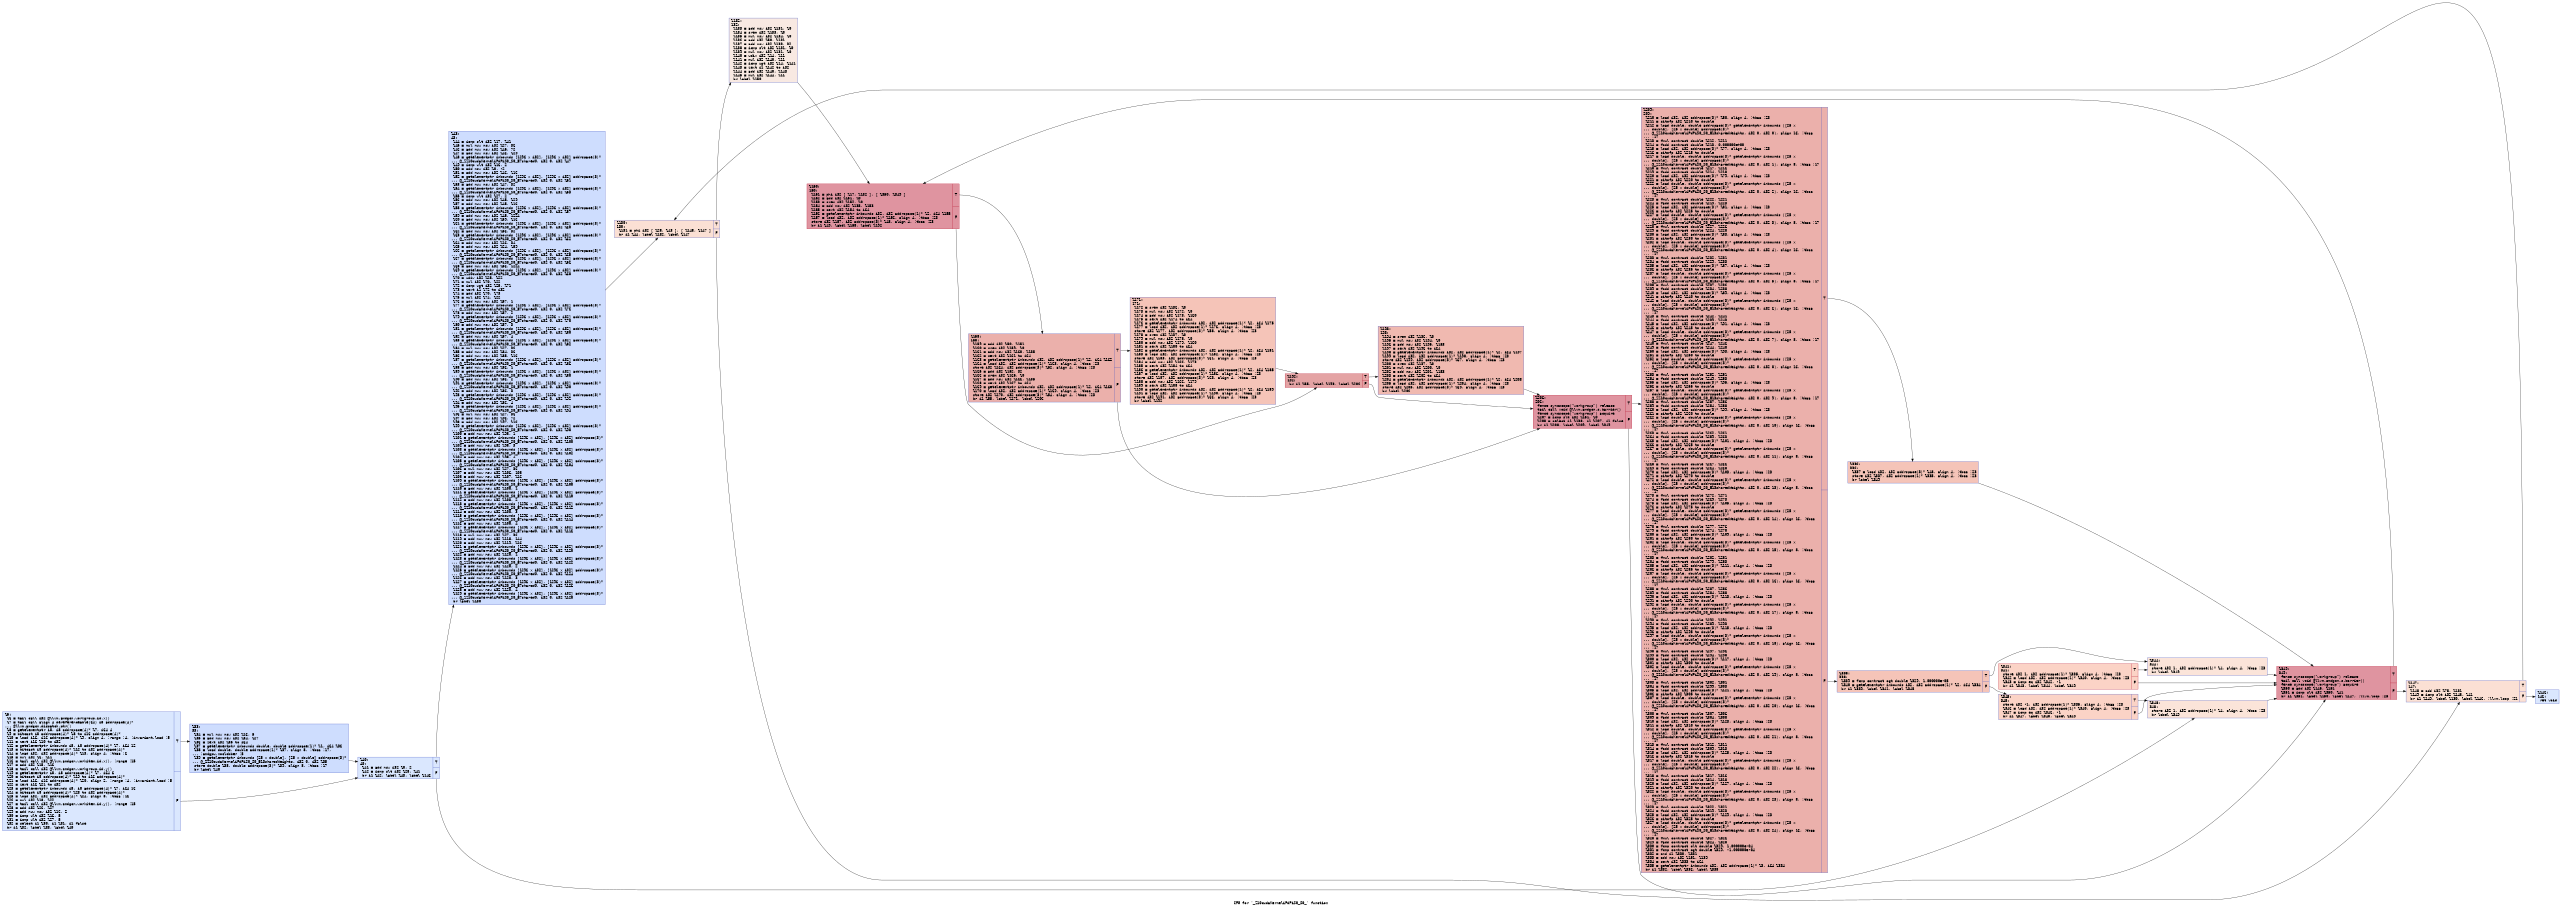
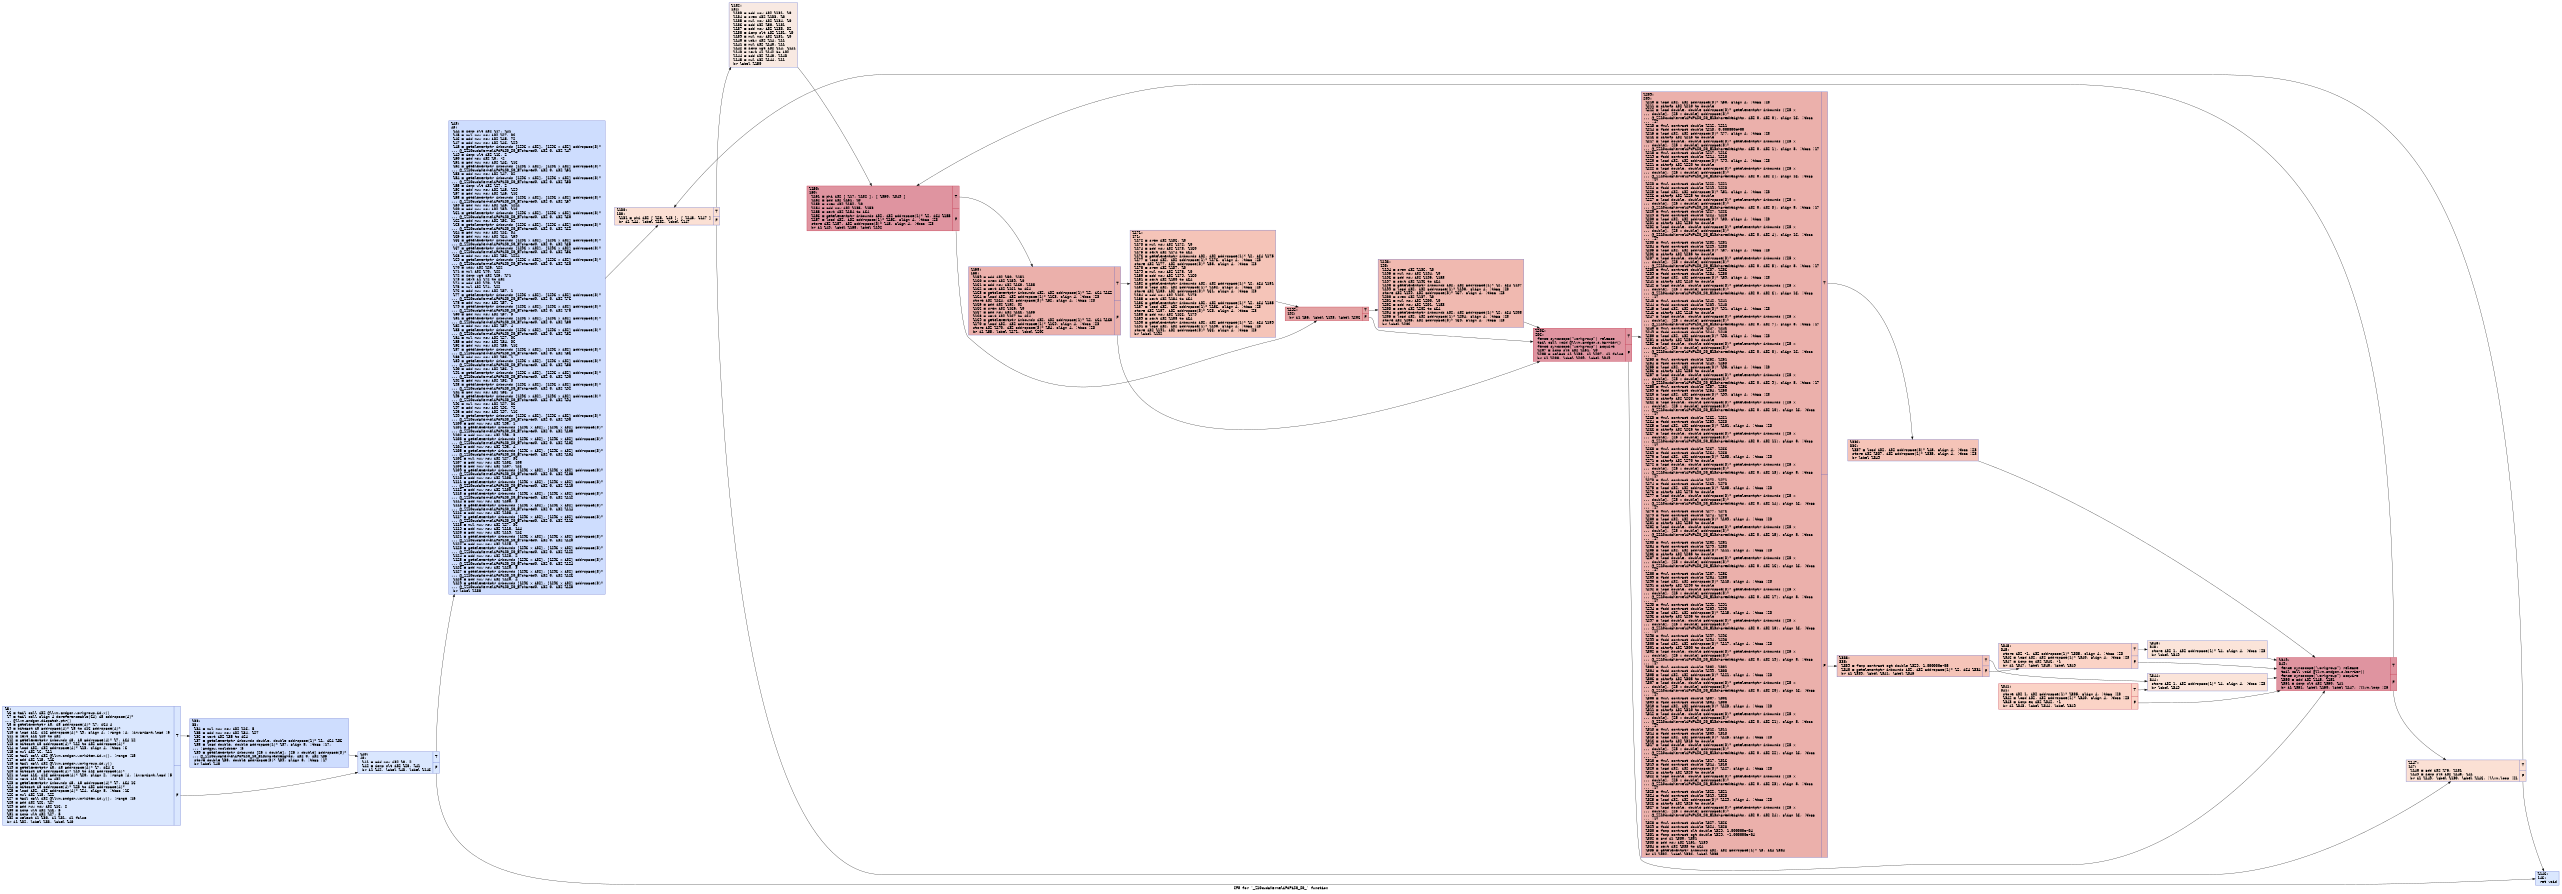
edge "%40:" -> "%348:": now "%40:" -> "%146:"
